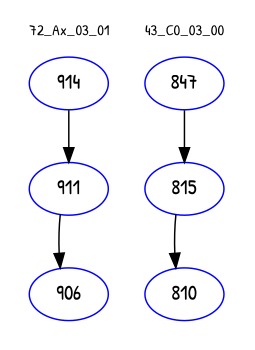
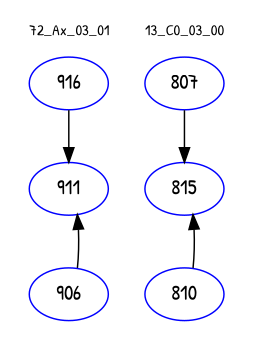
cluster "43_C0_03_00": label "43_C0_03_00" -> "13_C0_03_00"
node "914": label "914" -> "916"
node "847": label "847" -> "807"
edge "911" -> "906": reversed
edge "815" -> "810": reversed
